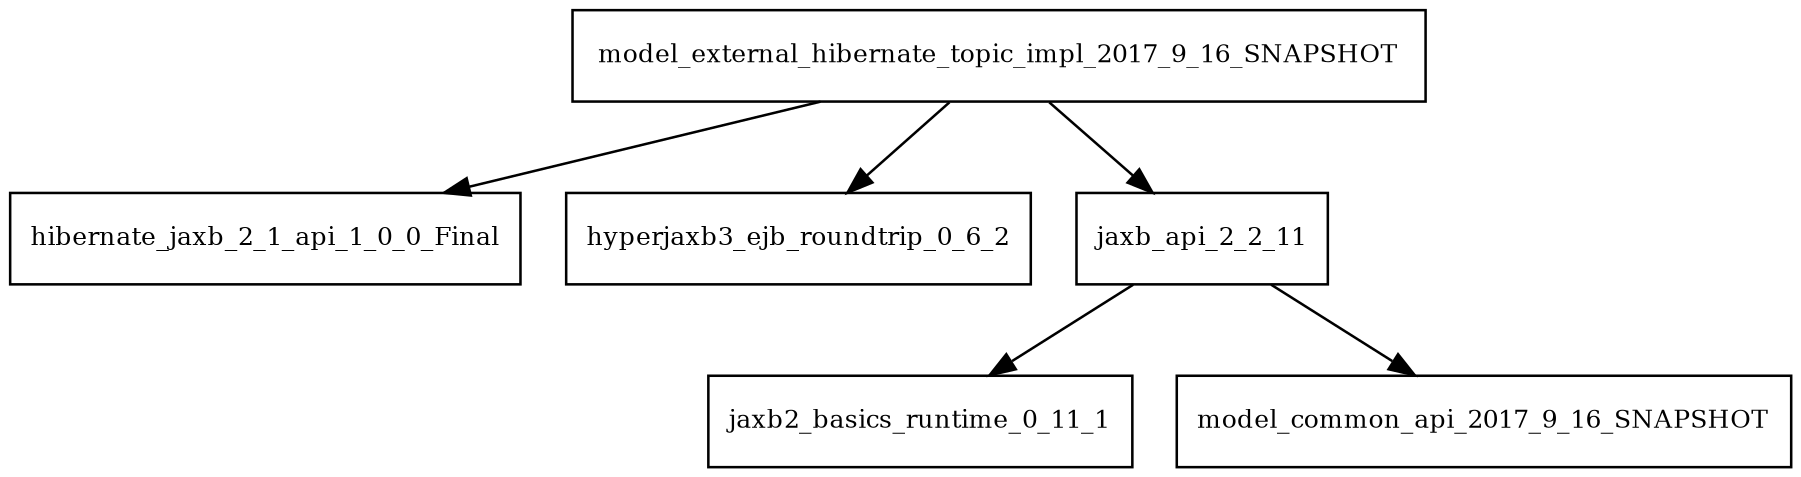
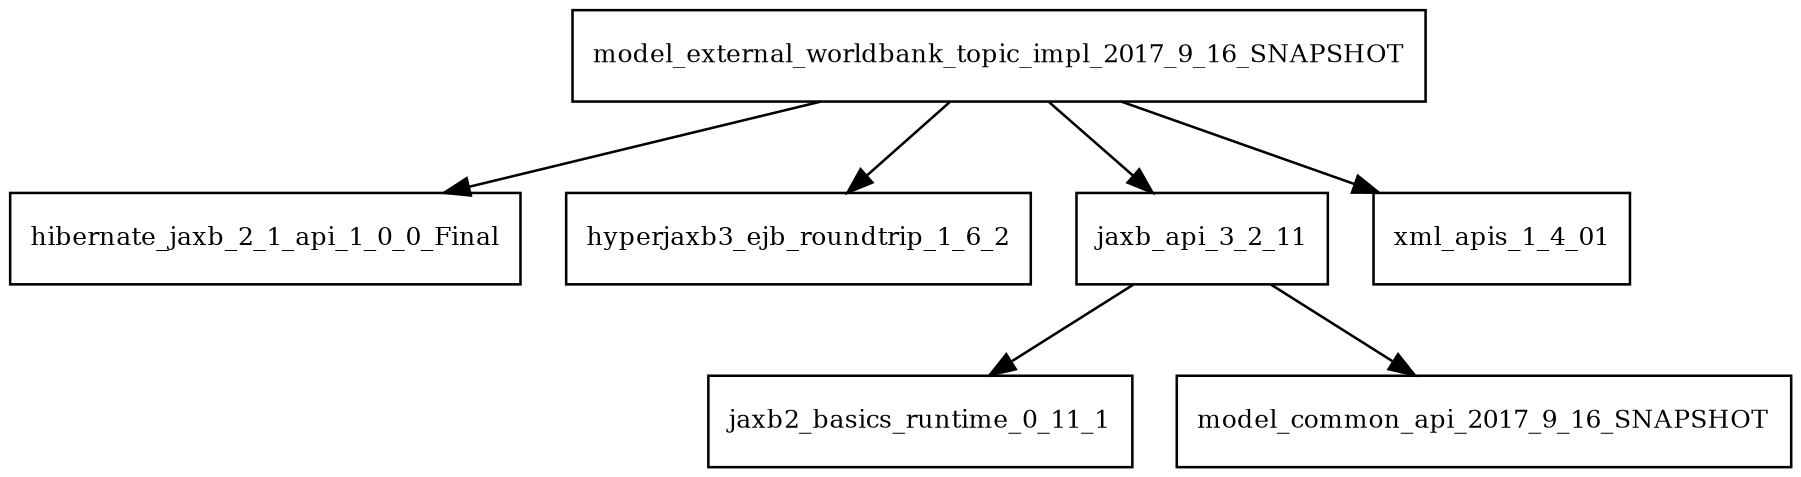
node "model_external_hibernate_topic_impl_2017_9_16_SNAPSHOT": label "model_external_hibernate_topic_impl_2017_9_16_SNAPSHOT" -> "model_external_worldbank_topic_impl_2017_9_16_SNAPSHOT"
node "hyperjaxb3_ejb_roundtrip_0_6_2": label "hyperjaxb3_ejb_roundtrip_0_6_2" -> "hyperjaxb3_ejb_roundtrip_1_6_2"
node "jaxb_api_2_2_11": label "jaxb_api_2_2_11" -> "jaxb_api_3_2_11"
node "xml_apis_1_4_01": added
